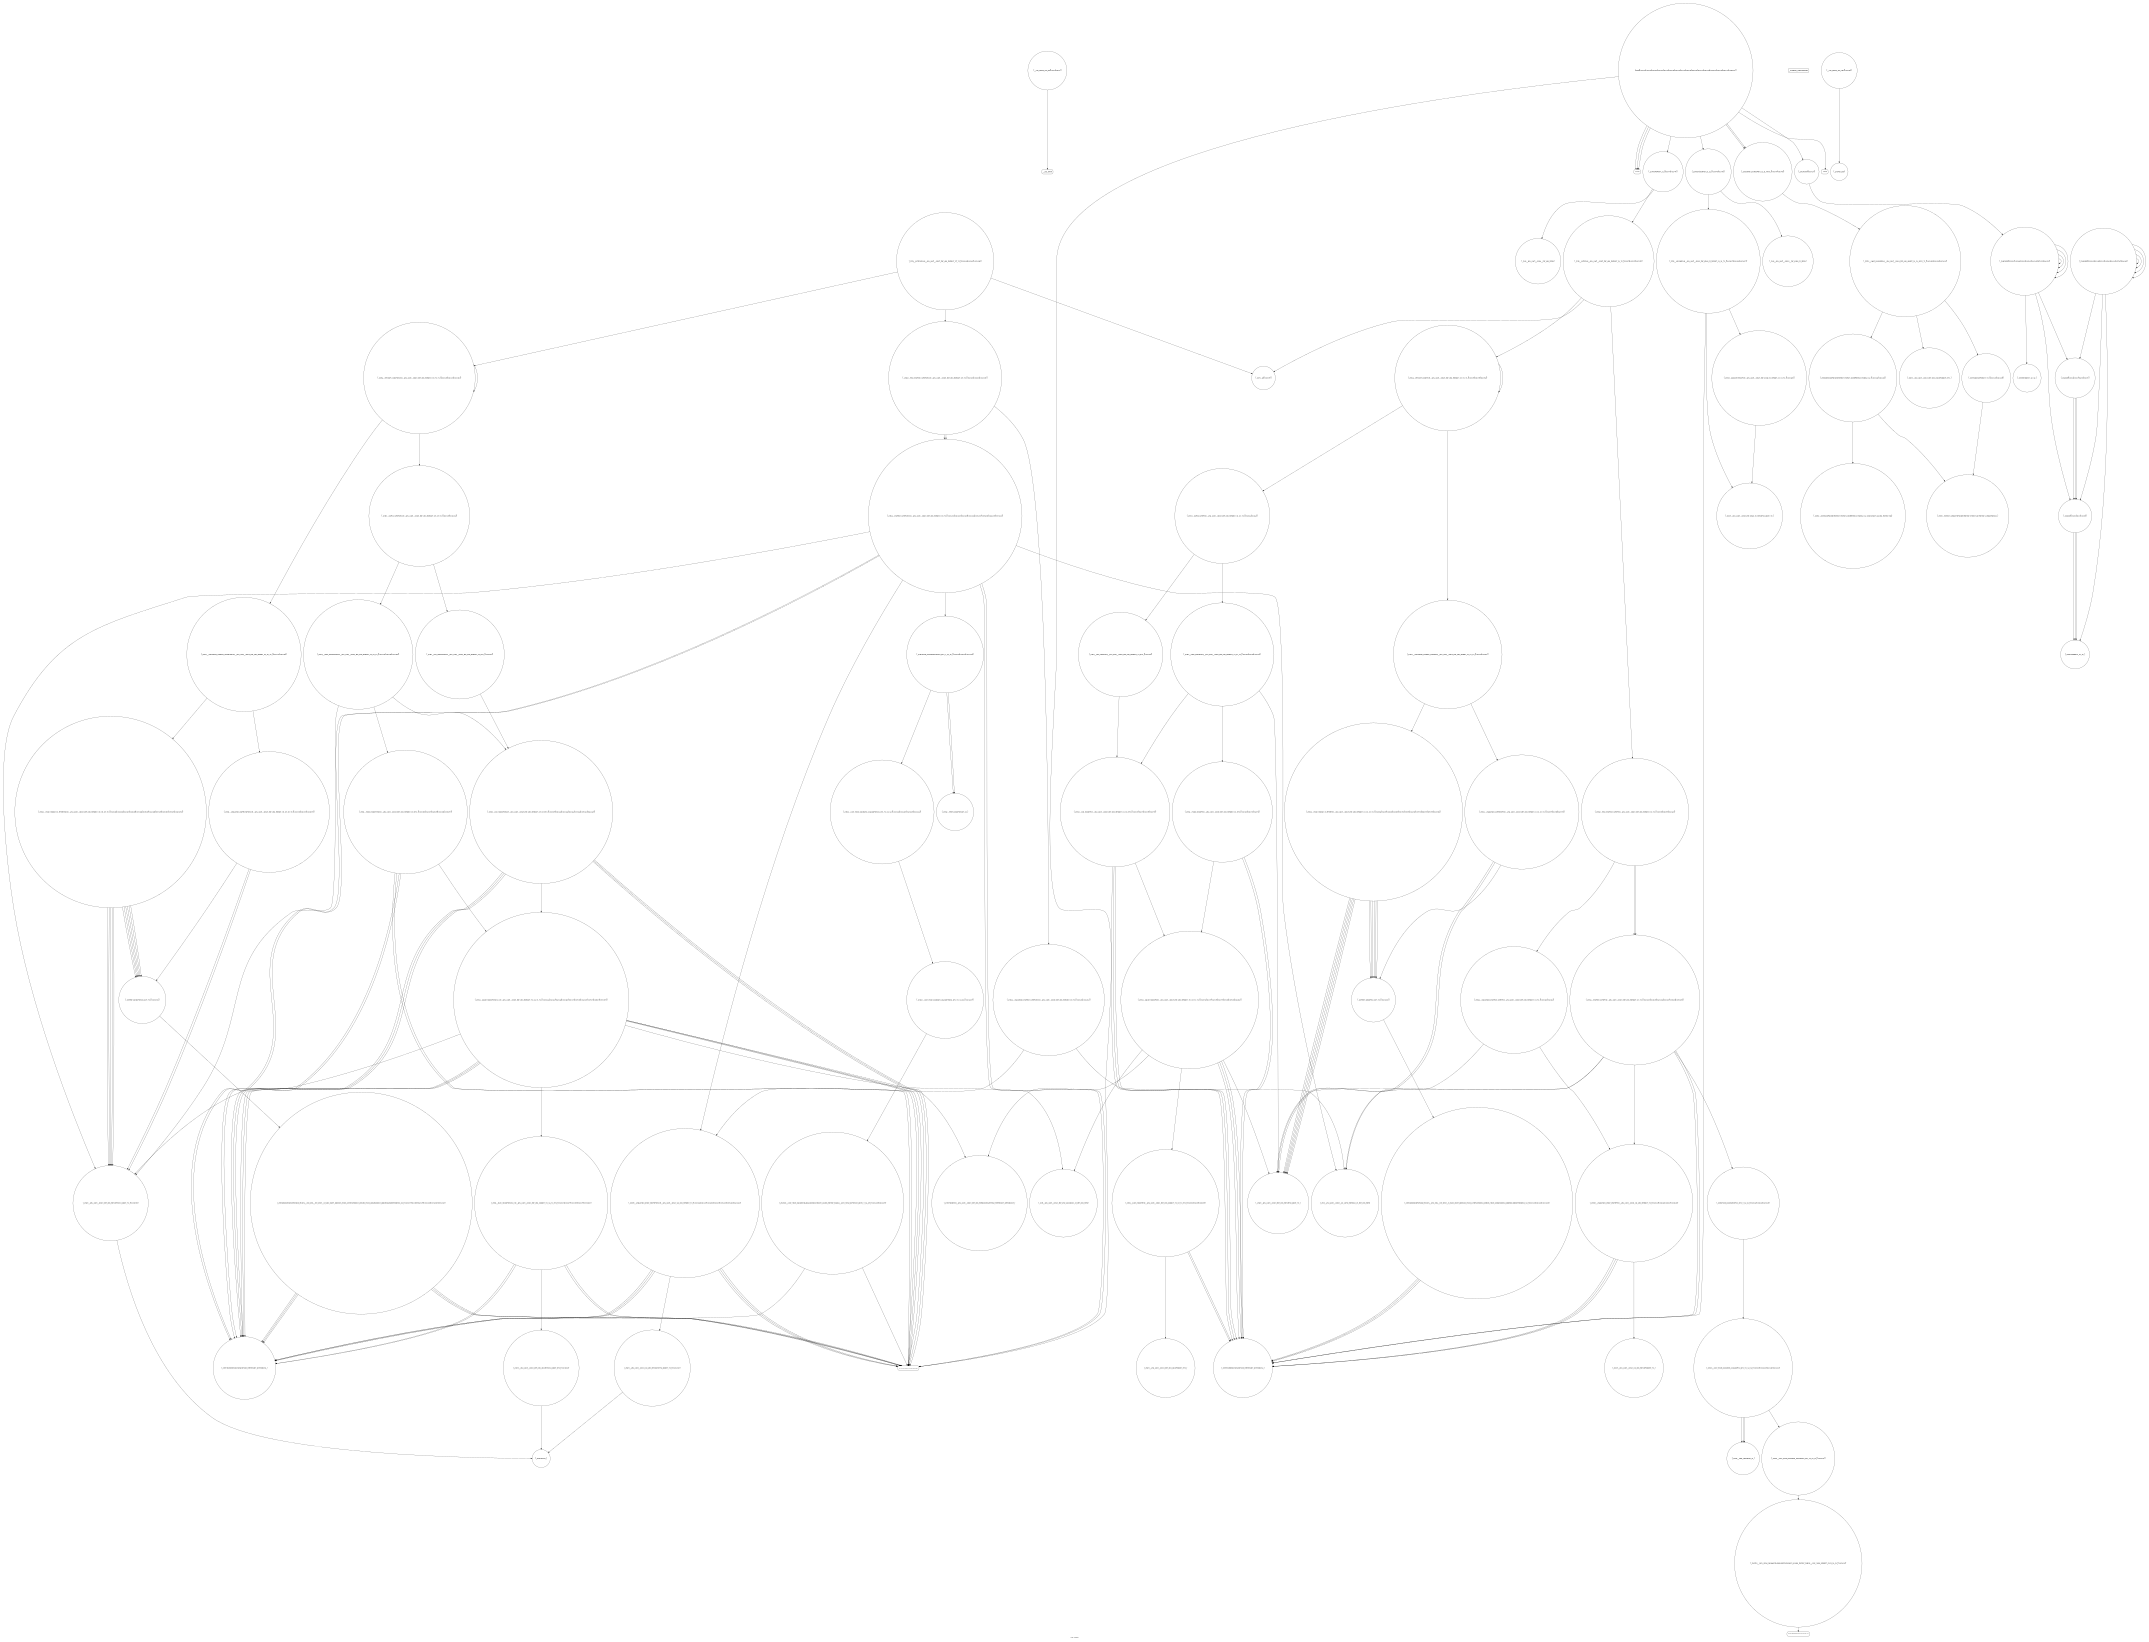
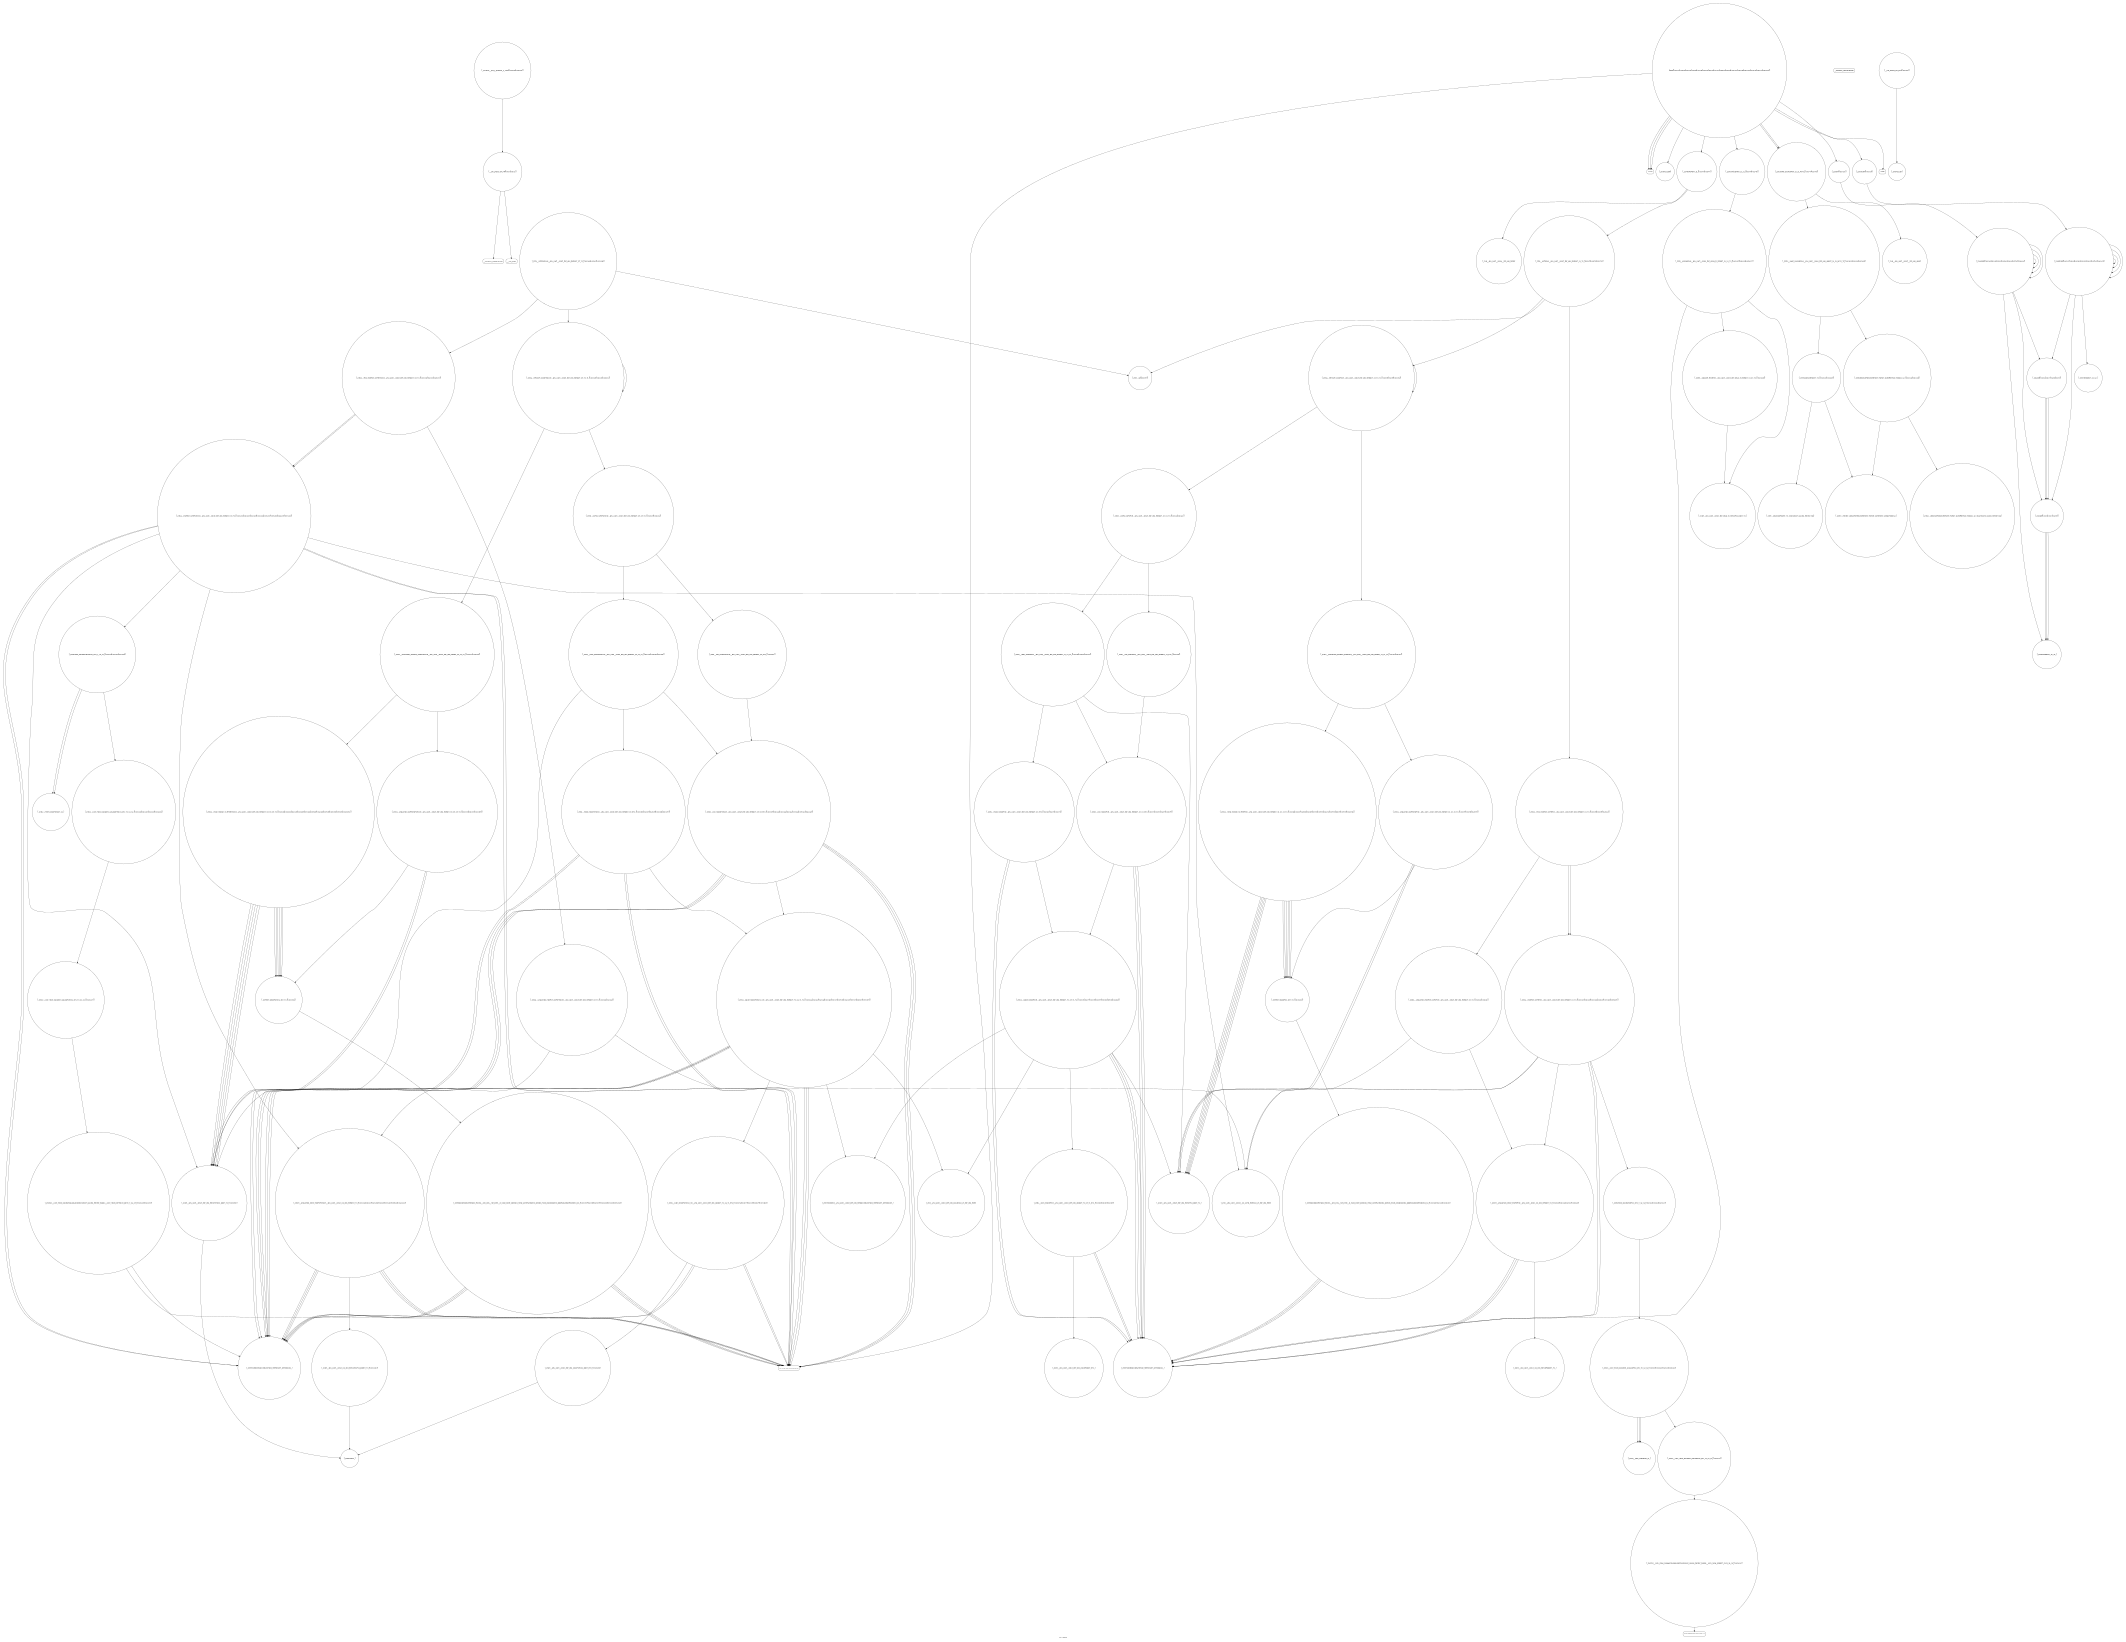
node "{_GLOBAL__sub_I_wyl8899_2_1.cpp|{<s0>231|<s1>232}}": added
node "{_ZN3recC2Eiiii}": added
node "{_Z3soliii|{<s0>25}}": added
node "_ZNSt8ios_base4InitC1Ev": added
node "{_ZN9__gnu_cxx5__ops20__iter_equal_to_iterEv}": removed
node "{_ZN9__gnu_cxx5__ops15__iter_less_valEv}": added
node "{_ZNK9__gnu_cxx5__ops14_Iter_less_valclIPiKiEEbT_RT0_}": removed
node "{_ZSt9__advanceIPilEvRT_T0_St26random_access_iterator_tag}": added
